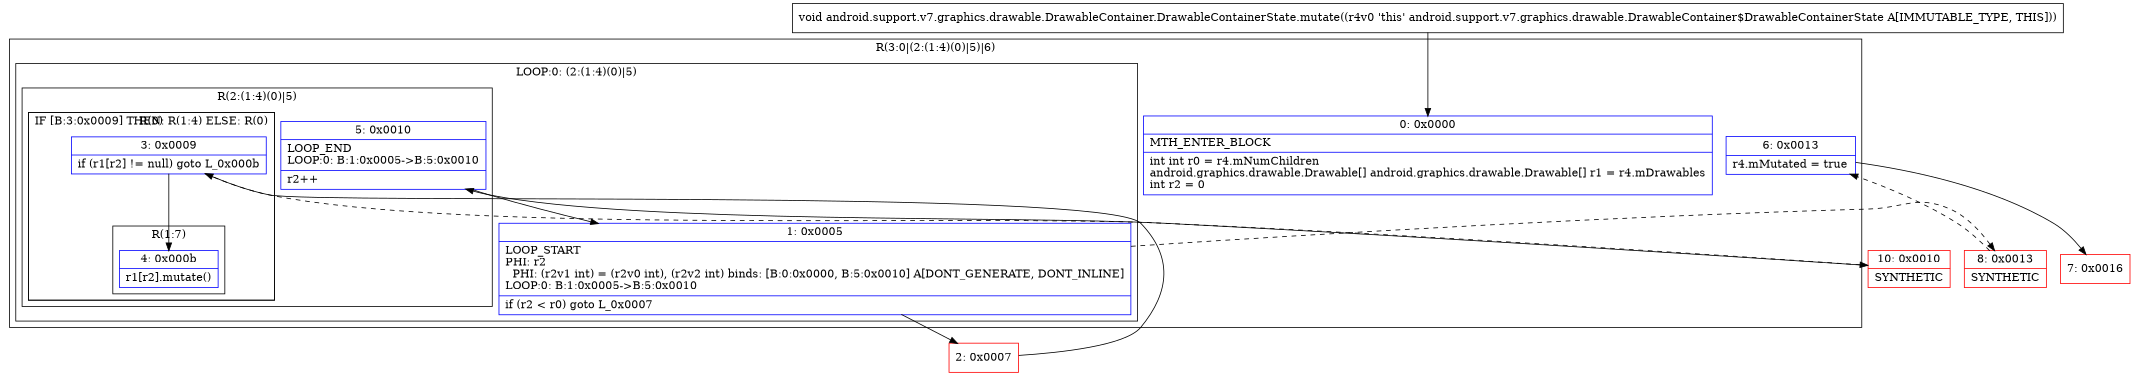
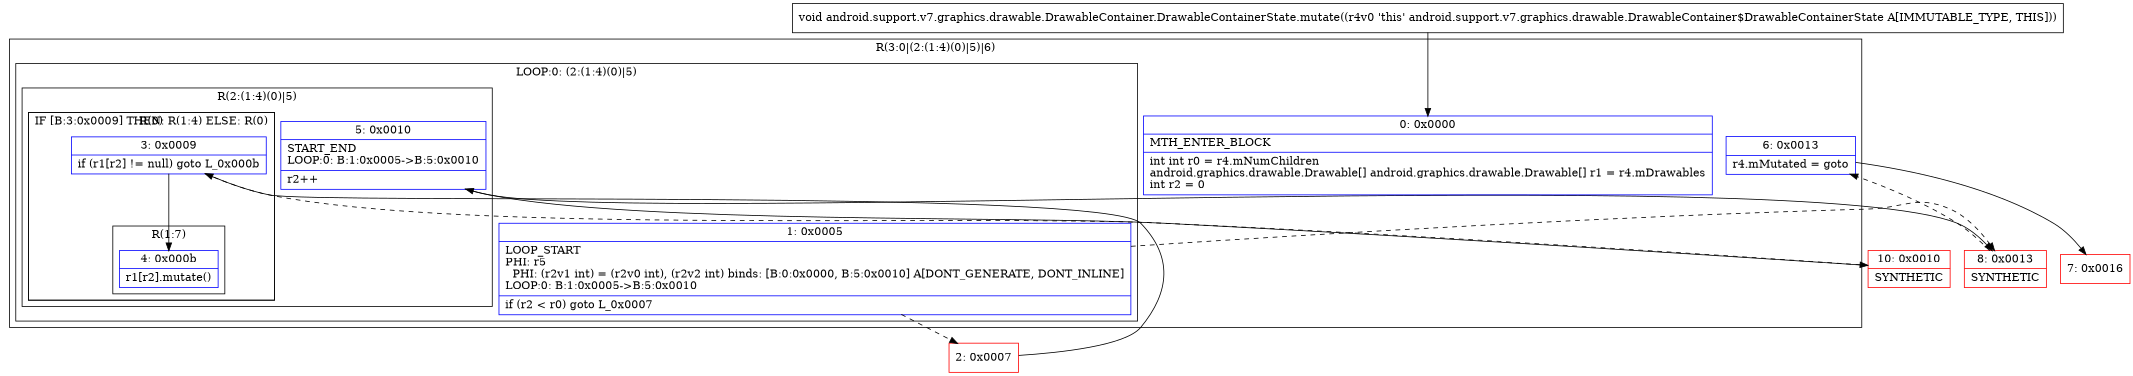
node "5: 0x0010": text "LOOP_END" -> "START_END"
node "6: 0x0013": text "r4.mMutated = true" -> "r4.mMutated = goto"
edge "5: 0x0010" -> "1: 0x0005": now "5: 0x0010" -> "8: 0x0013"
node "1: 0x0005": text "PHI: r2" -> "PHI: r5"
edge "1: 0x0005" -> "2: 0x0007": style solid -> dashed
